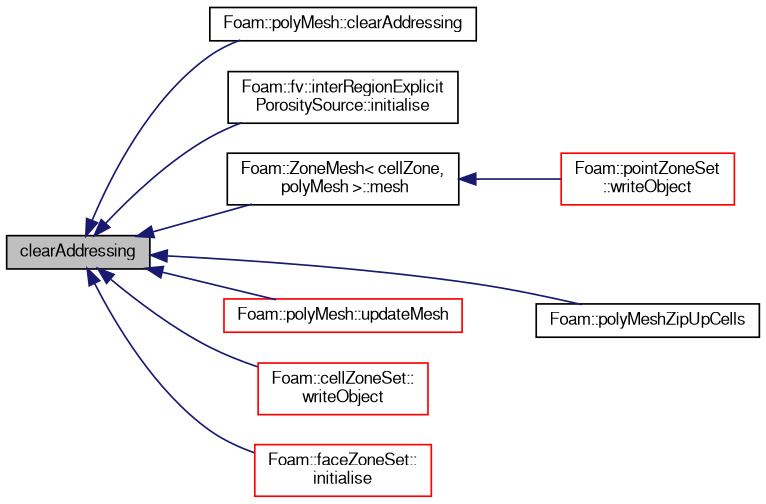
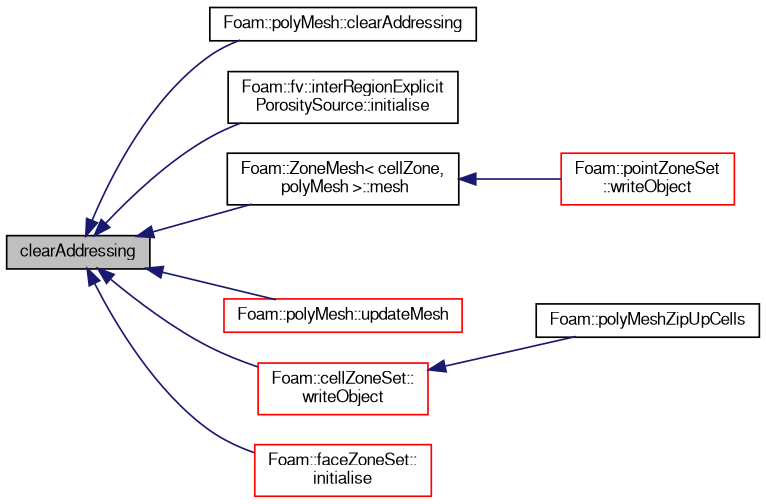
edge "Foam::polyMeshZipUpCells" -> "clearAddressing": now "Foam::polyMeshZipUpCells" -> "Foam::cellZoneSet:: writeObject"
